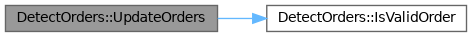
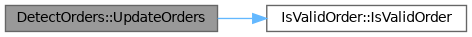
node "DetectOrders::IsValidOrder": label "DetectOrders::IsValidOrder" -> "IsValidOrder::IsValidOrder"
